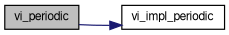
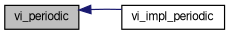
edge "vi_periodic" -> "vi_impl_periodic": reversed
